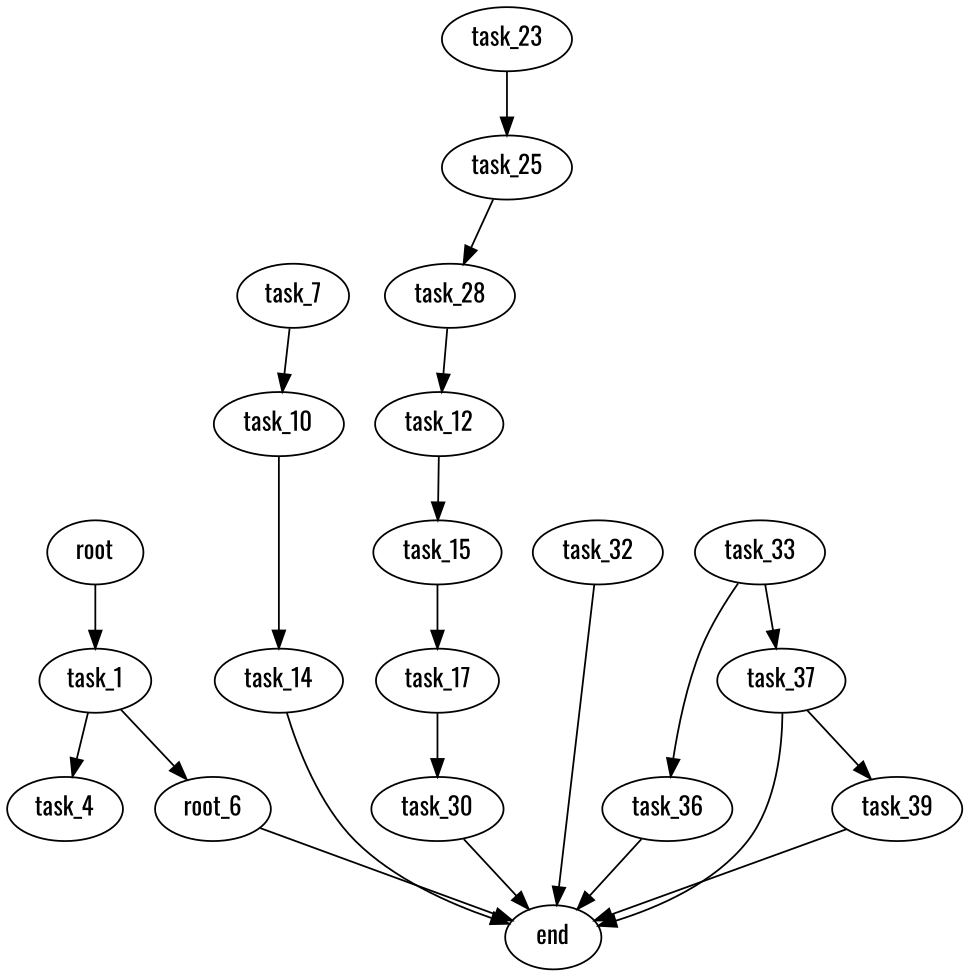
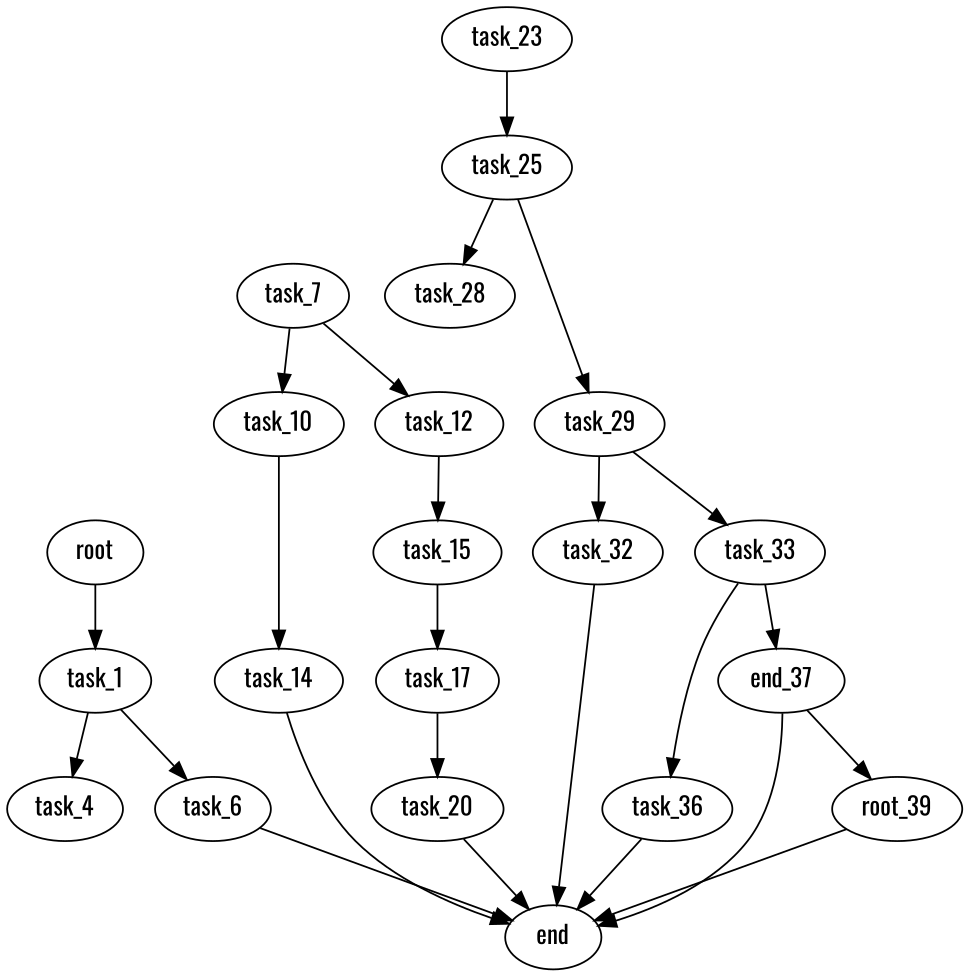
edge "task_28" -> "task_12": now "task_7" -> "task_12"
node "task_29": added
node "task_37": label "task_37" -> "end_37"
node "root_6": label "root_6" -> "task_6"
node "task_30": label "task_30" -> "task_20"
node "task_39": label "task_39" -> "root_39"
